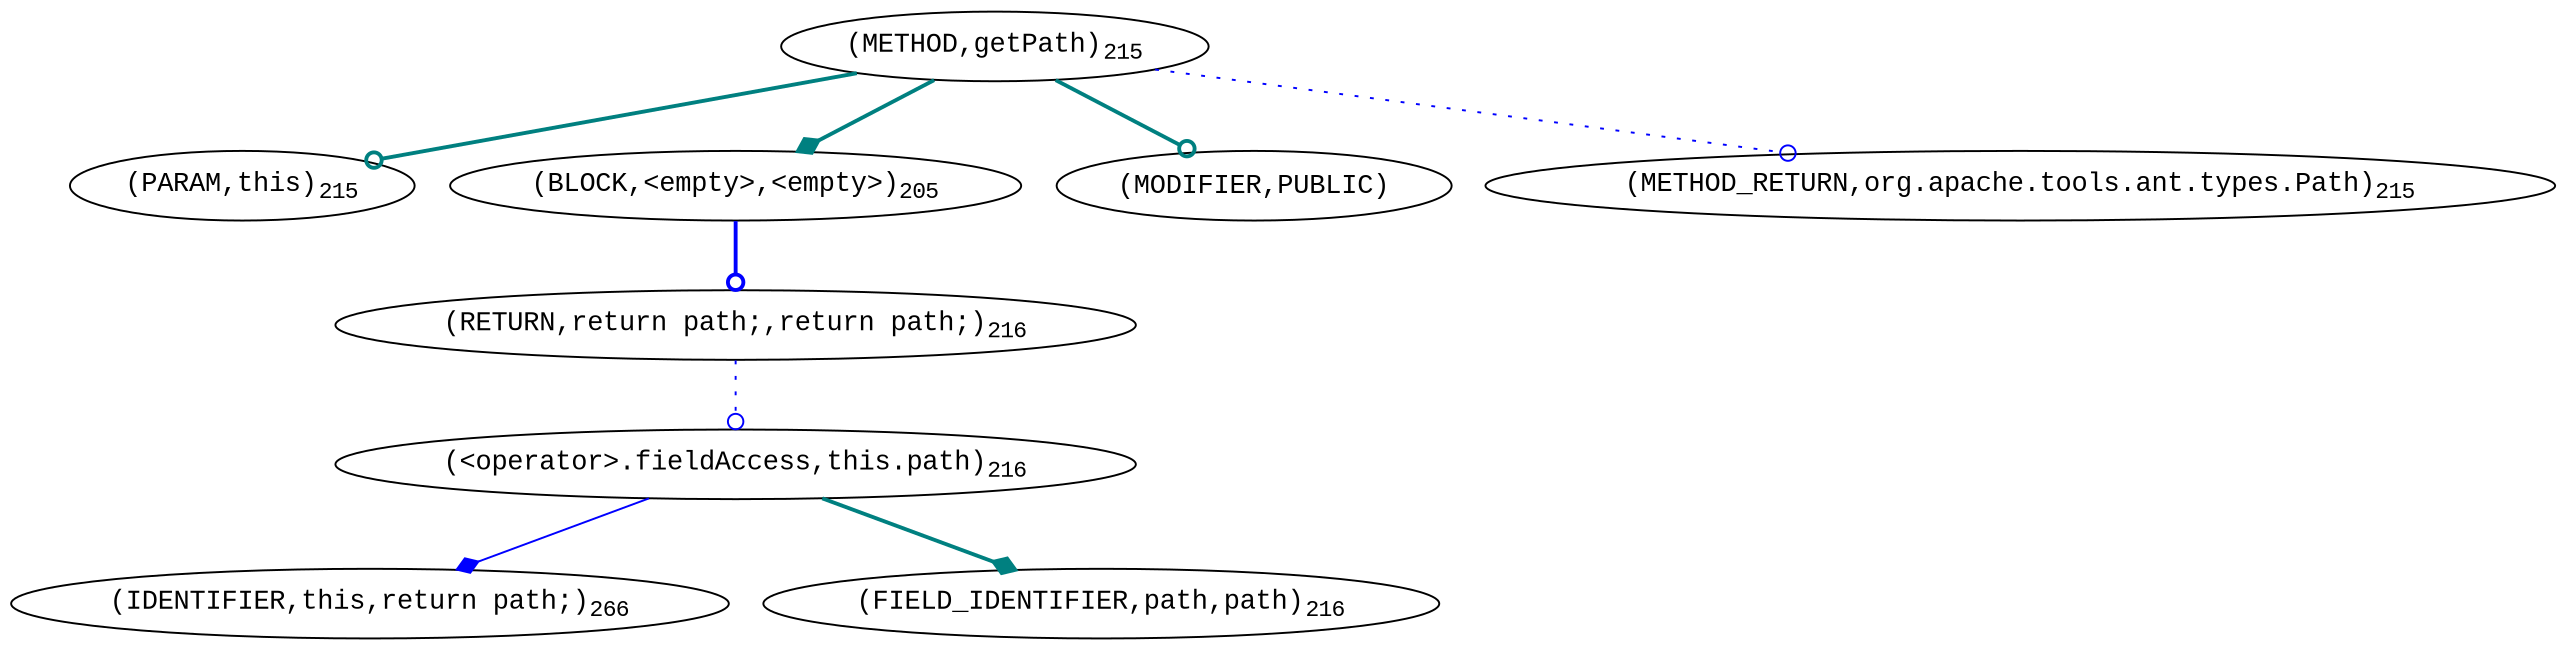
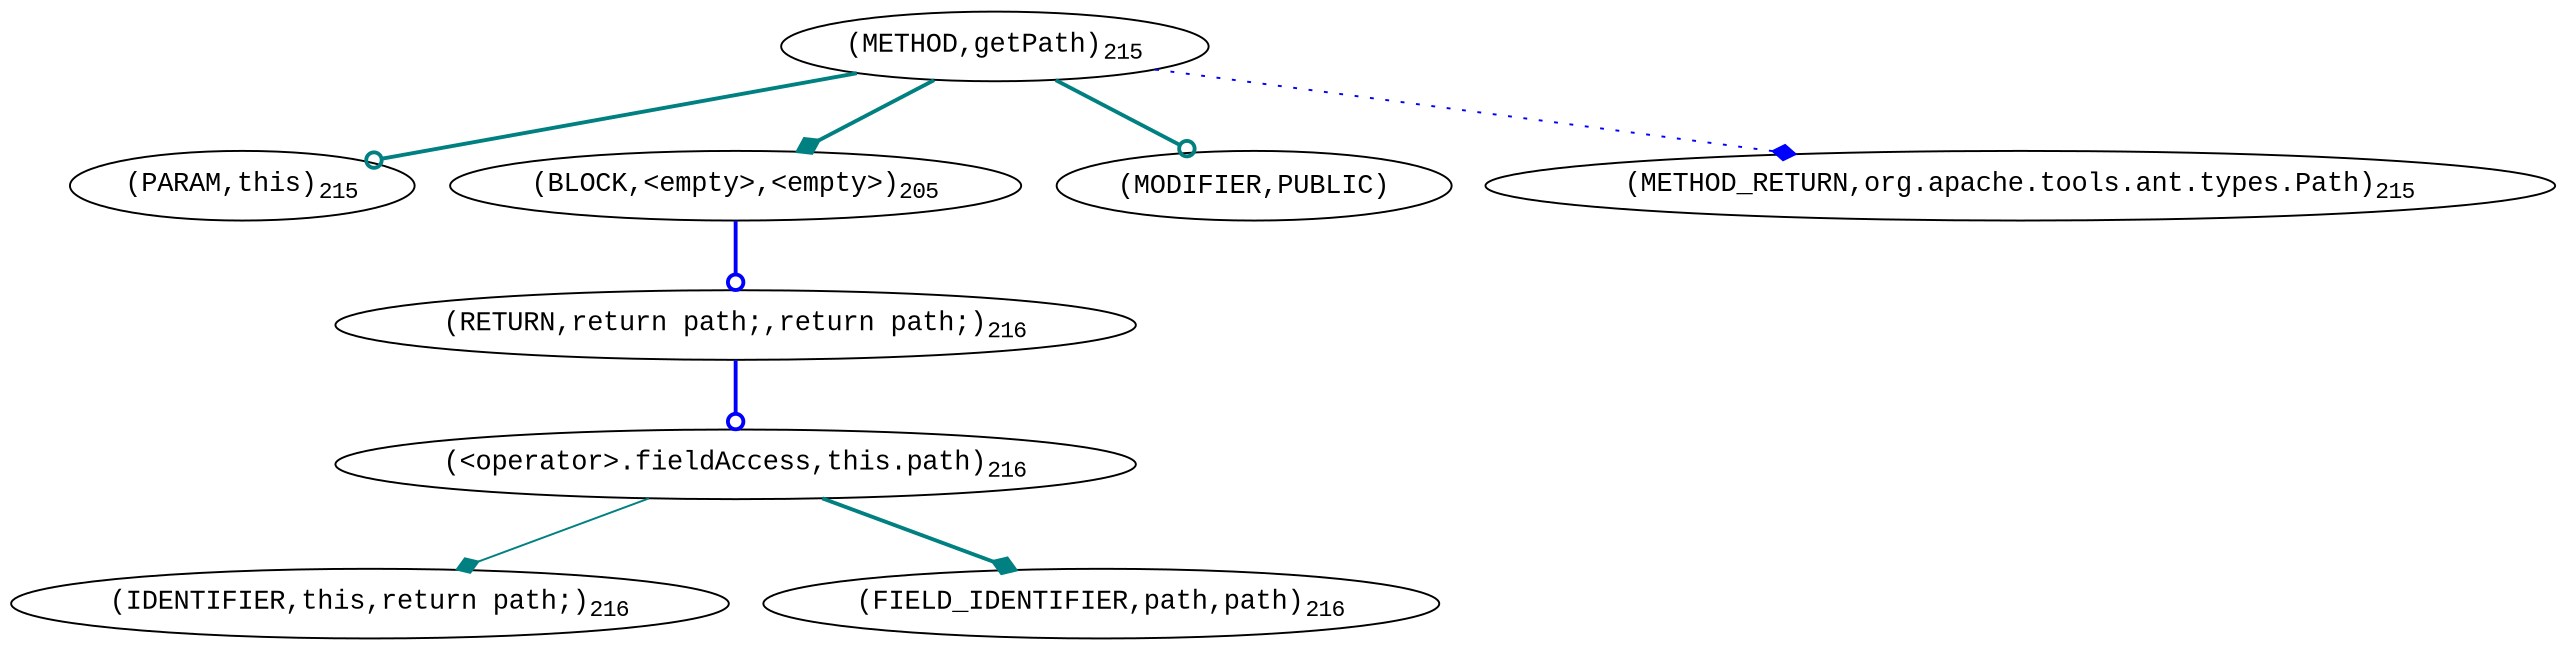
edge "(METHOD,getPath)" -> "(METHOD_RETURN,org.apache.tools.ant.types.Path)": arrowhead odot -> diamond
edge "(RETURN,return path;,return path;)" -> "(<operator>.fieldAccess,this.path)": style dotted -> bold
edge "(<operator>.fieldAccess,this.path)" -> "(IDENTIFIER,this,return path;)": color blue -> teal
node "(IDENTIFIER,this,return path;)": text "266" -> "216"
